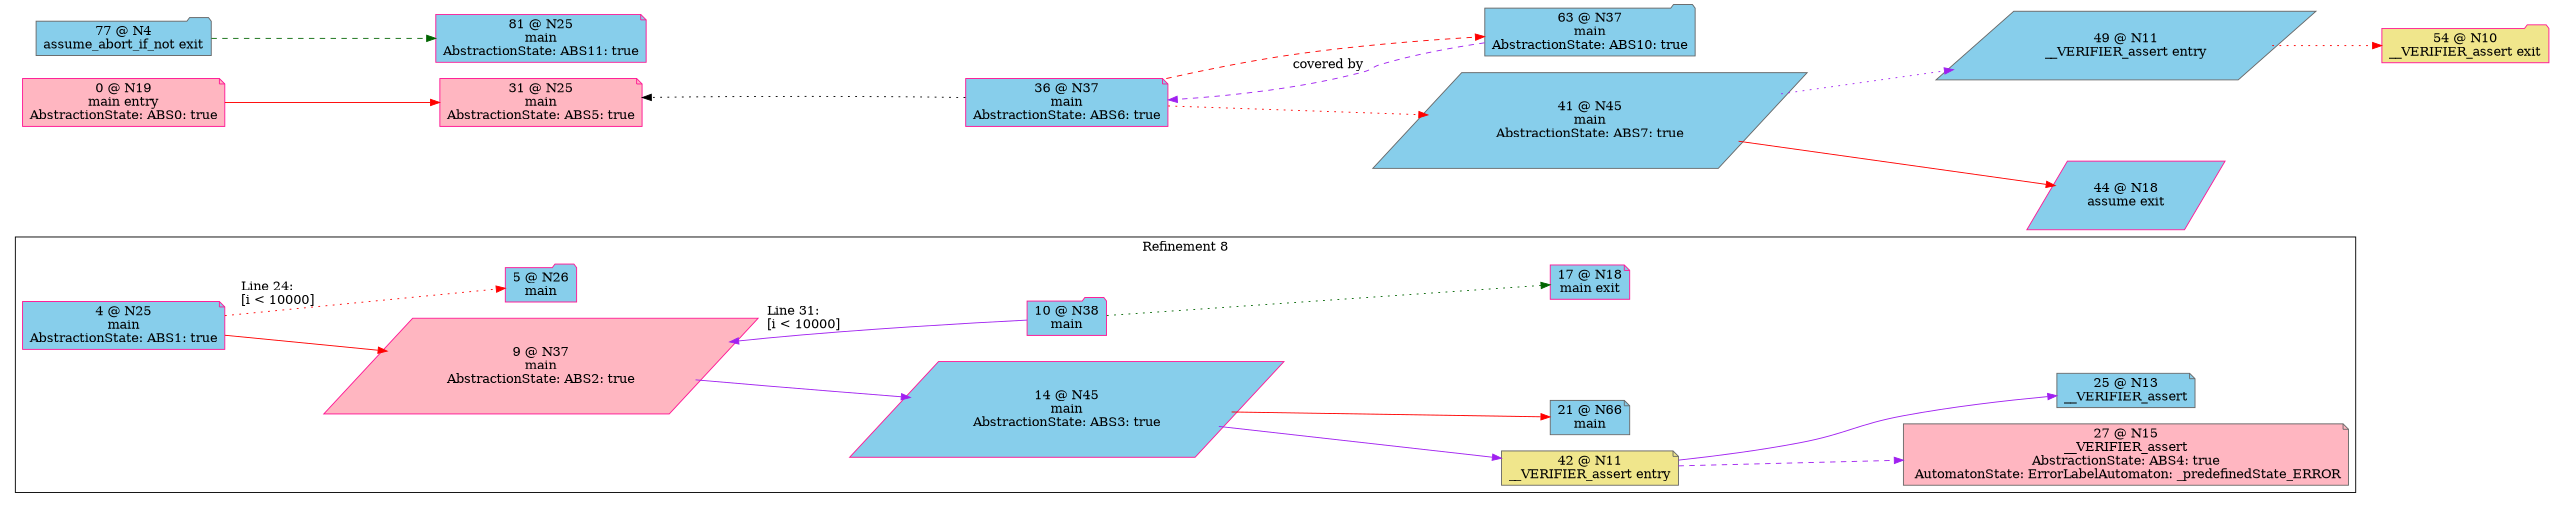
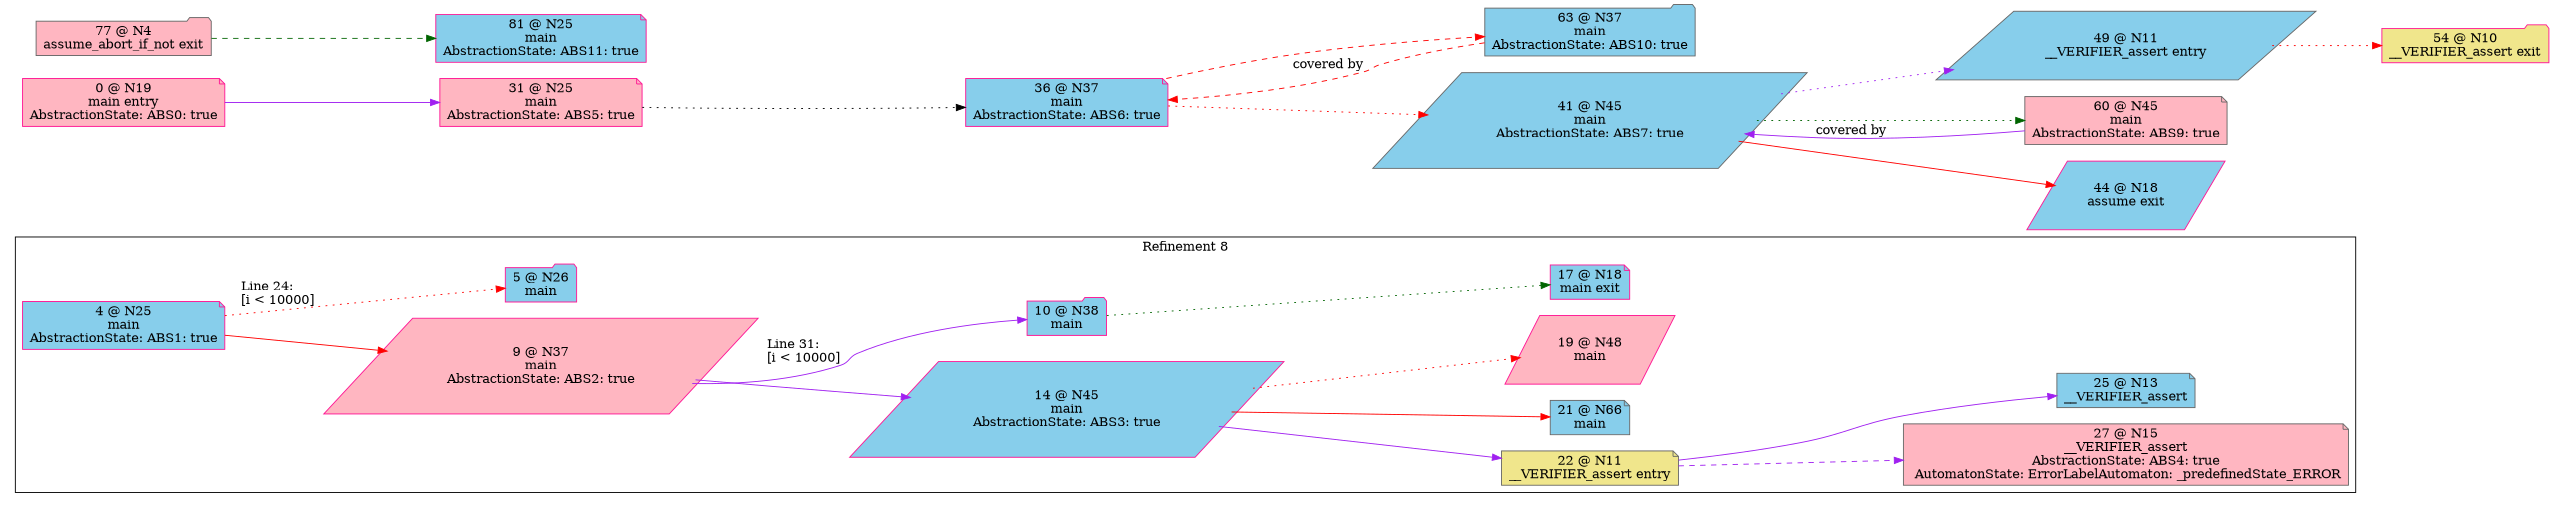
node "77 @ N4 assume_abort_if_not exit": fillcolor skyblue -> lightpink
edge "63 @ N37 main AbstractionState: ABS10: true" -> "36 @ N37 main AbstractionState: ABS6: true": color purple -> red
edge "36 @ N37 main AbstractionState: ABS6: true" -> "31 @ N25 main AbstractionState: ABS5: true": reversed
edge "0 @ N19 main entry AbstractionState: ABS0: true" -> "31 @ N25 main AbstractionState: ABS5: true": color red -> purple
node "60 @ N45 main AbstractionState: ABS9: true": added
edge "10 @ N38 main" -> "9 @ N37 main AbstractionState: ABS2: true": reversed
node "19 @ N48 main": added
node "42 @ N11 __VERIFIER_assert entry": label "42 @ N11 __VERIFIER_assert entry" -> "22 @ N11 __VERIFIER_assert entry"
